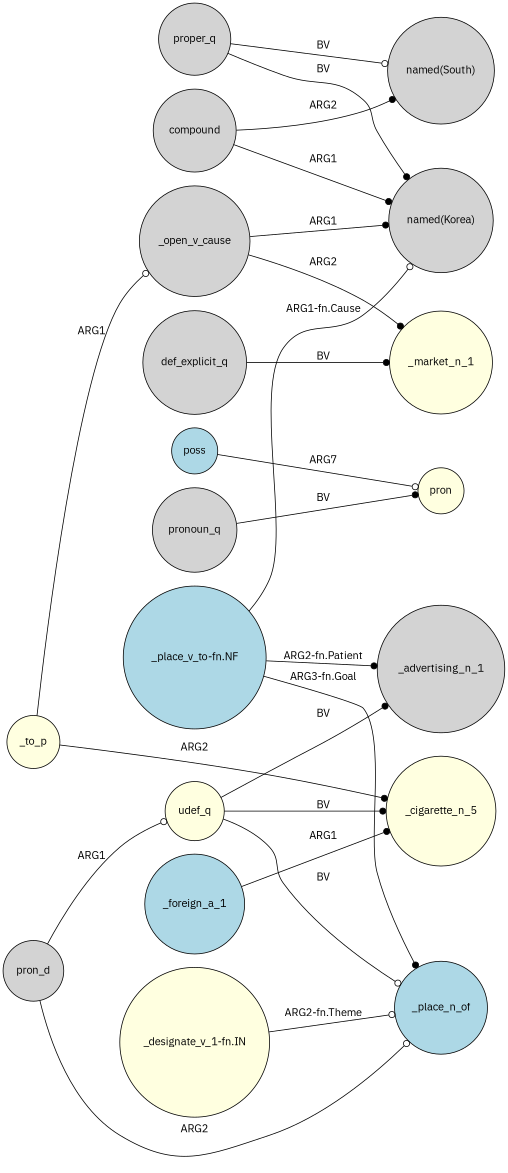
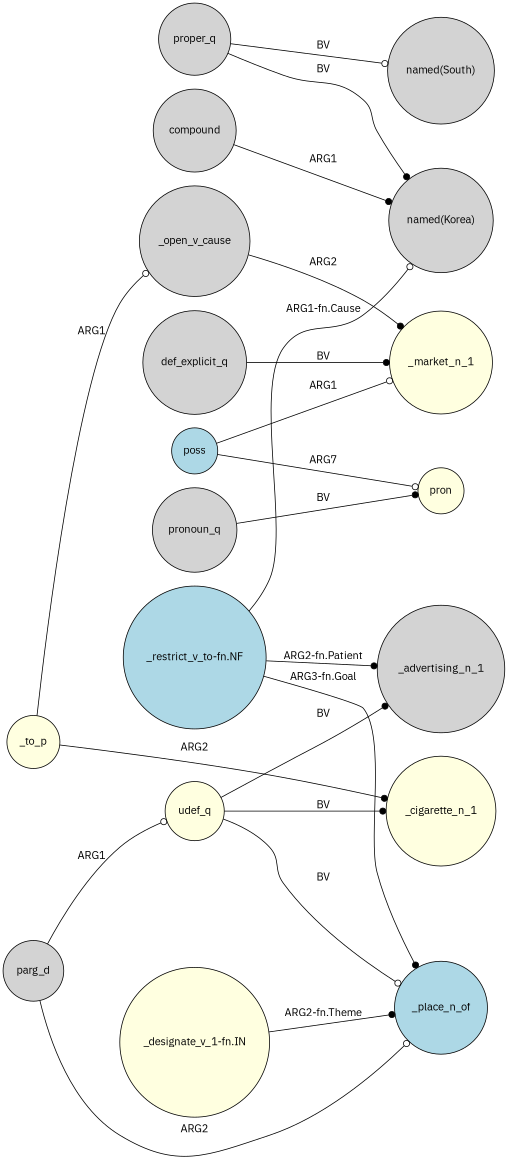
edge "compound" -> "named(South)": removed, label "ARG2"
edge "_open_v_cause" -> "named(Korea)": removed, label "ARG1"
edge "poss" -> "_market_n_1": added, label "ARG1"
node "_place_v_to-fn.NF": label "_place_v_to-fn.NF" -> "_restrict_v_to-fn.NF"
node "_cigarette_n_5": label "_cigarette_n_5" -> "_cigarette_n_1"
node "_foreign_a_1": removed
node "pron_d": label "pron_d" -> "parg_d"
edge "_designate_v_1-fn.IN" -> "_place_n_of": arrowhead odot -> dot
